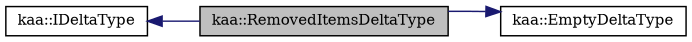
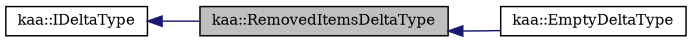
edge "kaa::RemovedItemsDeltaType" -> "kaa::EmptyDeltaType": reversed
